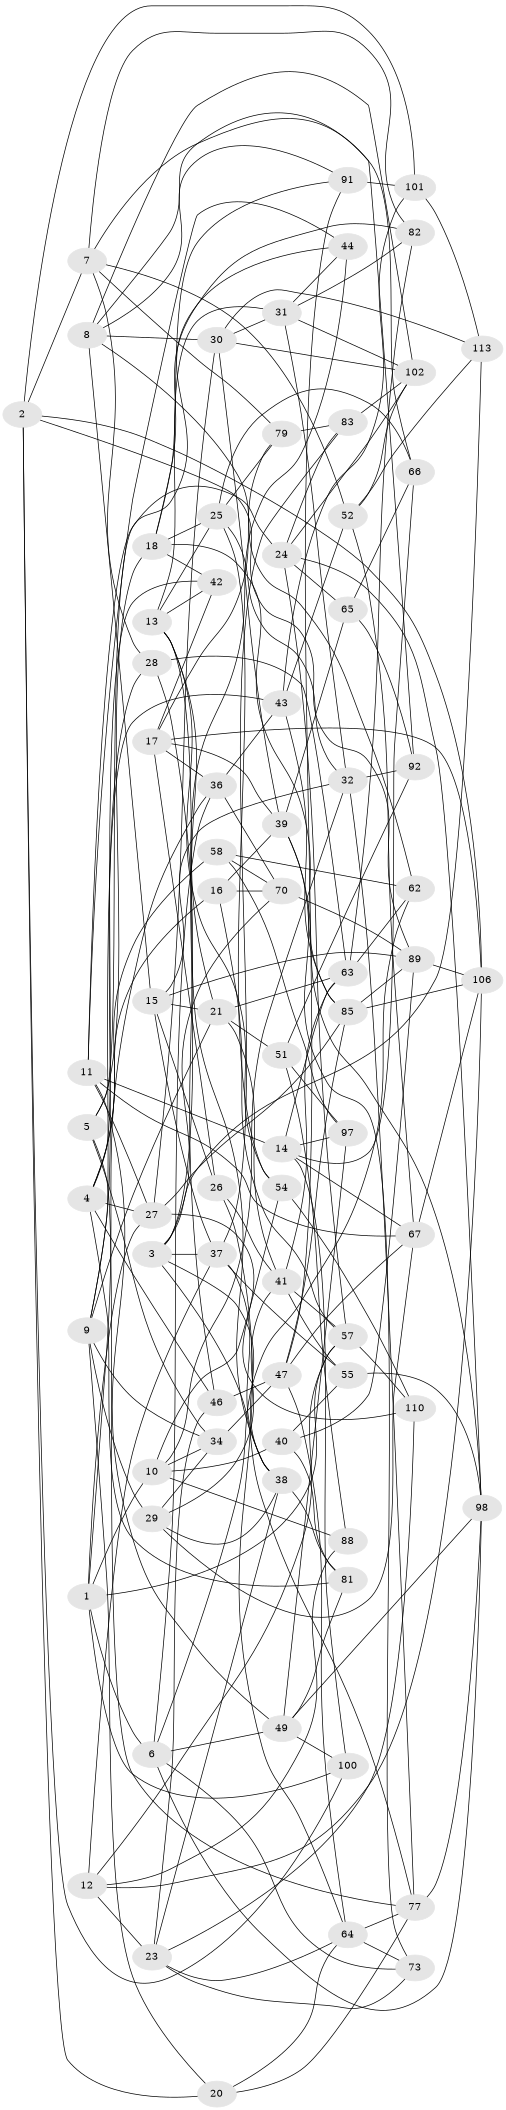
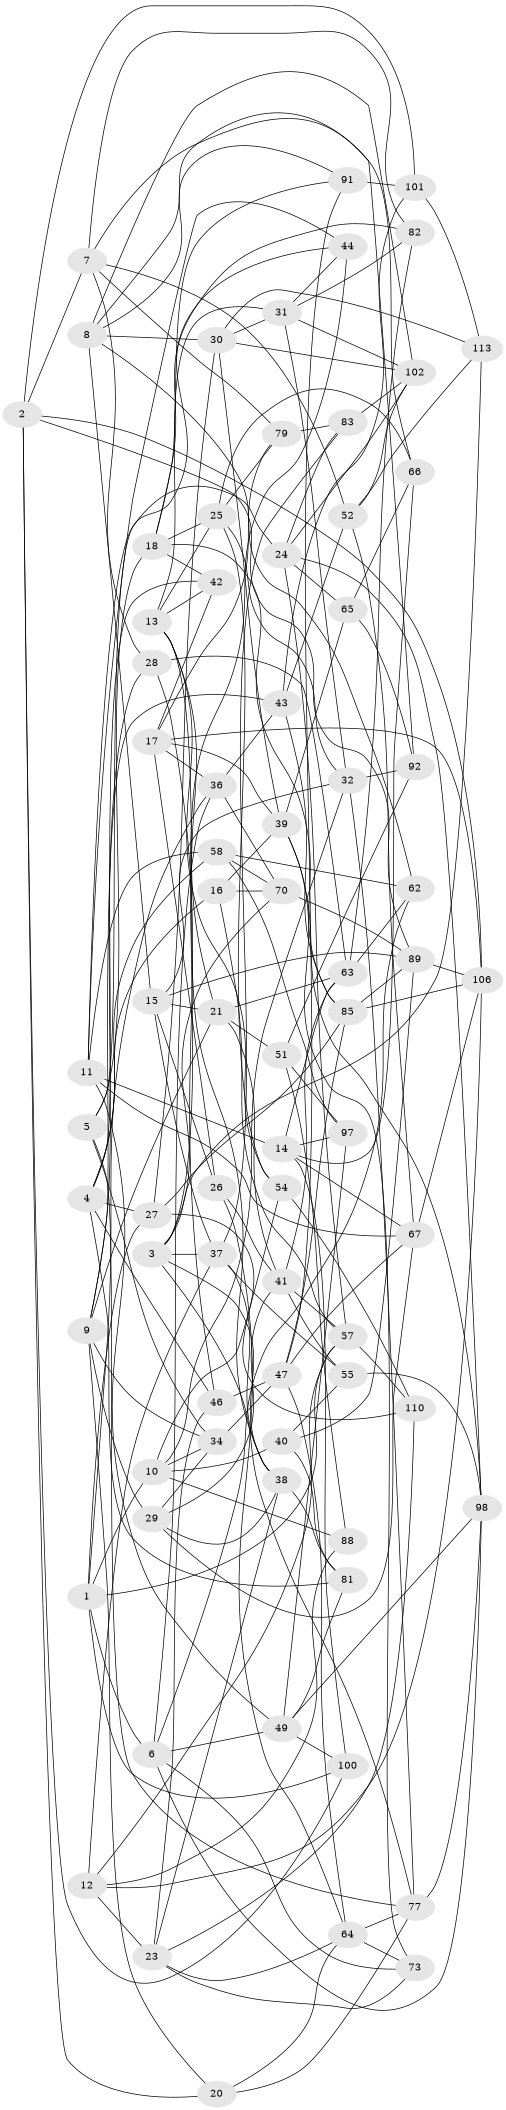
edge "11" -- "27": now "11" -- "58"
